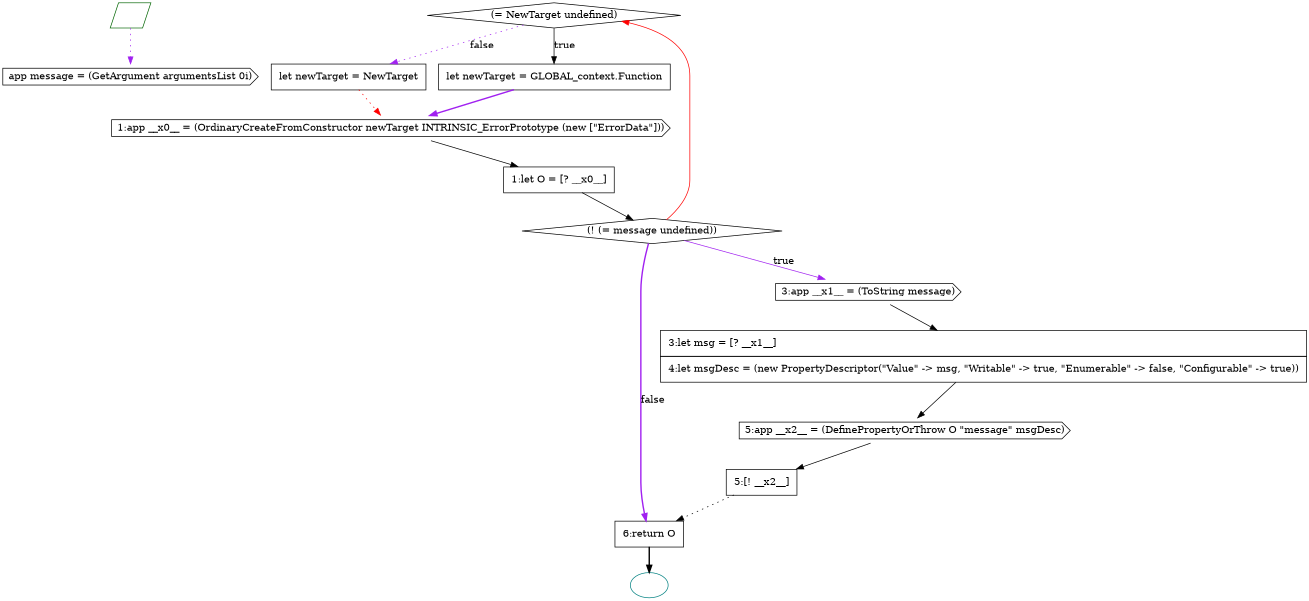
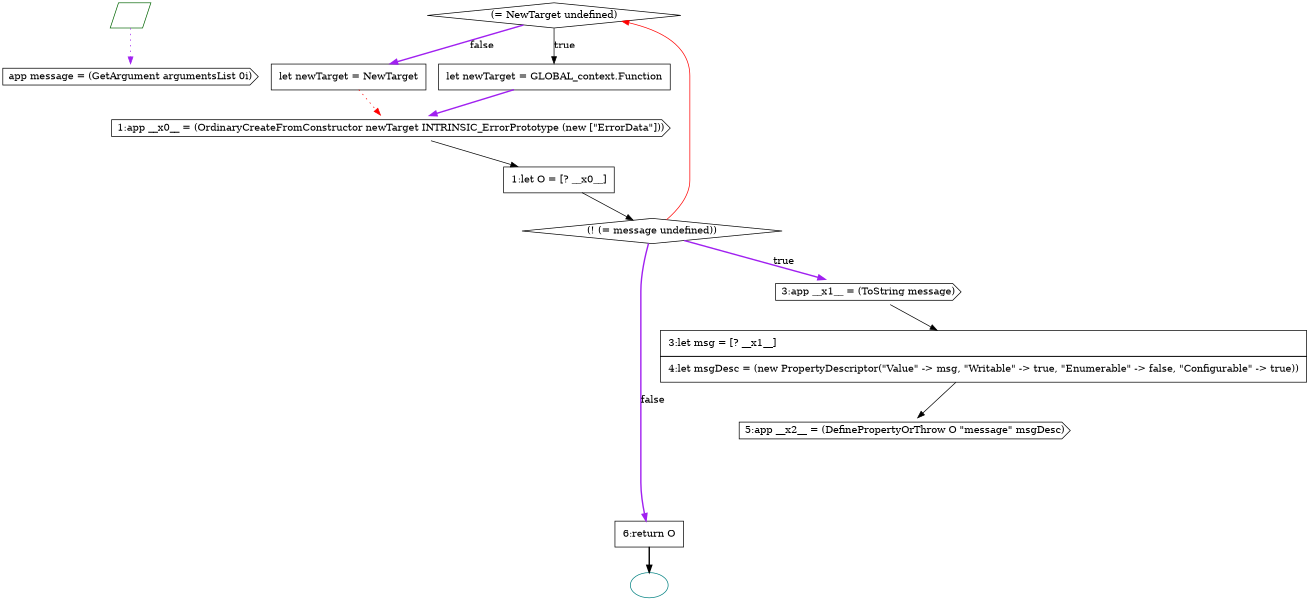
edge "(= NewTarget undefined)" -> "let newTarget = NewTarget": style dotted -> bold
edge "(! (= message undefined))" -> "3:app __x1__ = (ToString message)": style solid -> bold
node "5:[! __x2__]": removed
